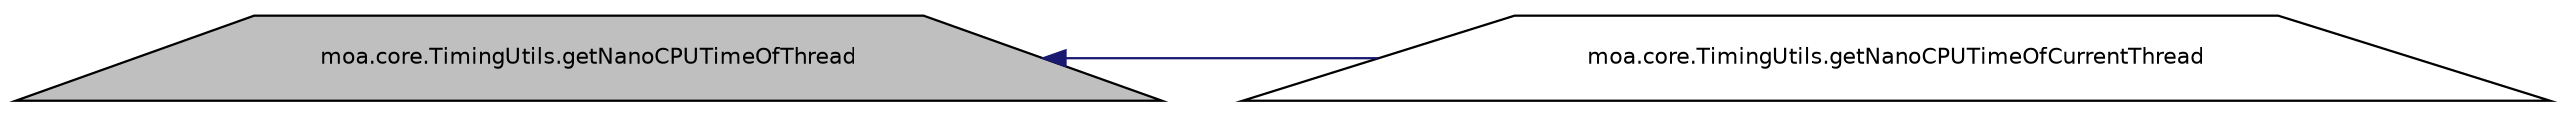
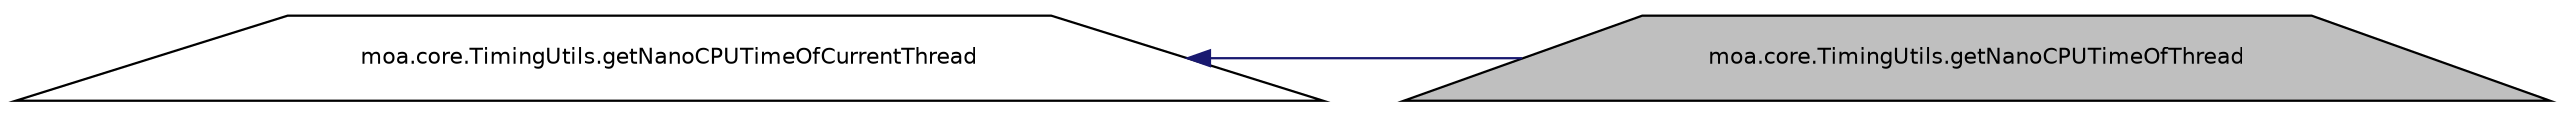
edge "moa.core.TimingUtils.getNanoCPUTimeOfCurrentThread" -> "moa.core.TimingUtils.getNanoCPUTimeOfThread": reversed
